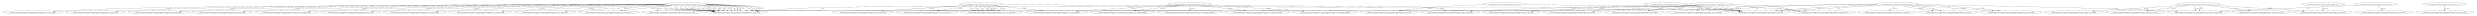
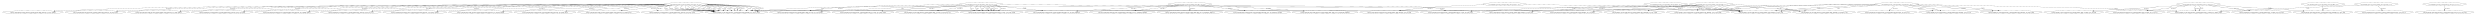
node "FunctionExpression@lacuna_cache/exported_yiv13n.js:792,1056": added
